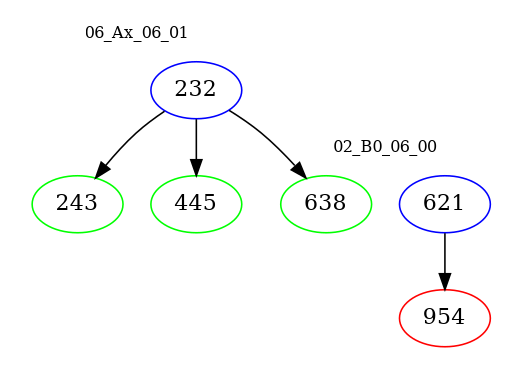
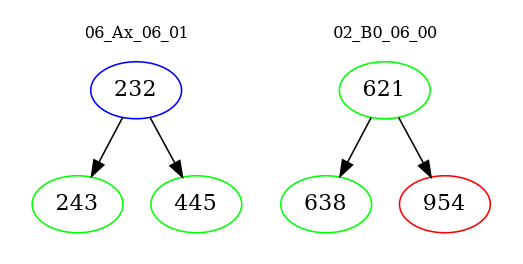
edge "232" -> "638": now "621" -> "638"
node "621": color blue -> green
